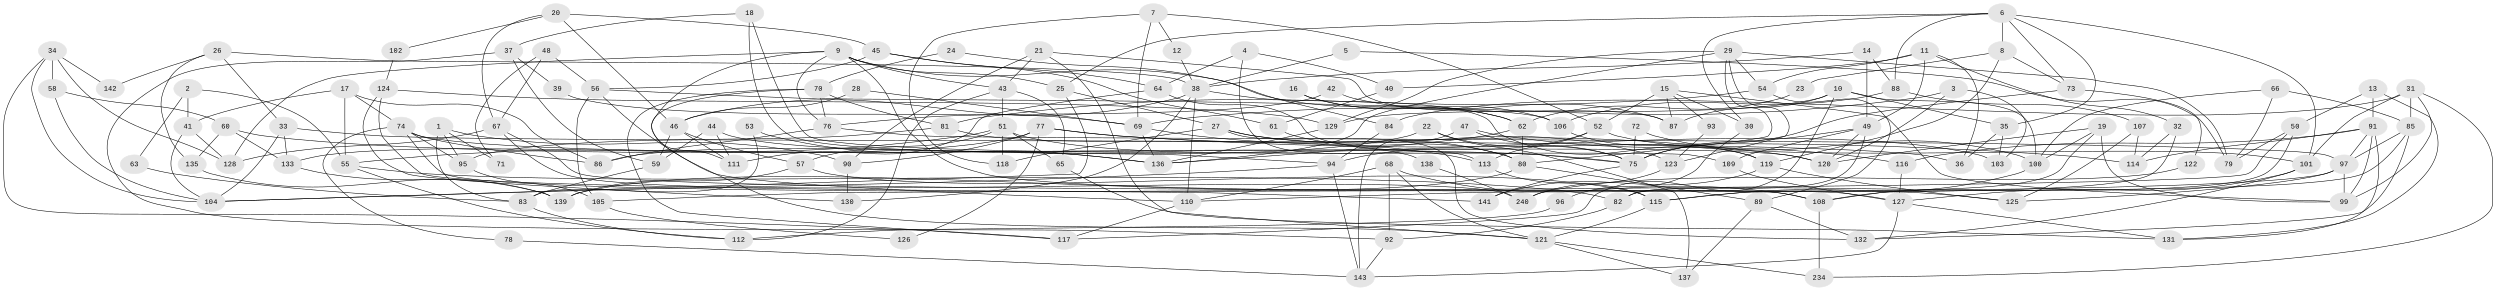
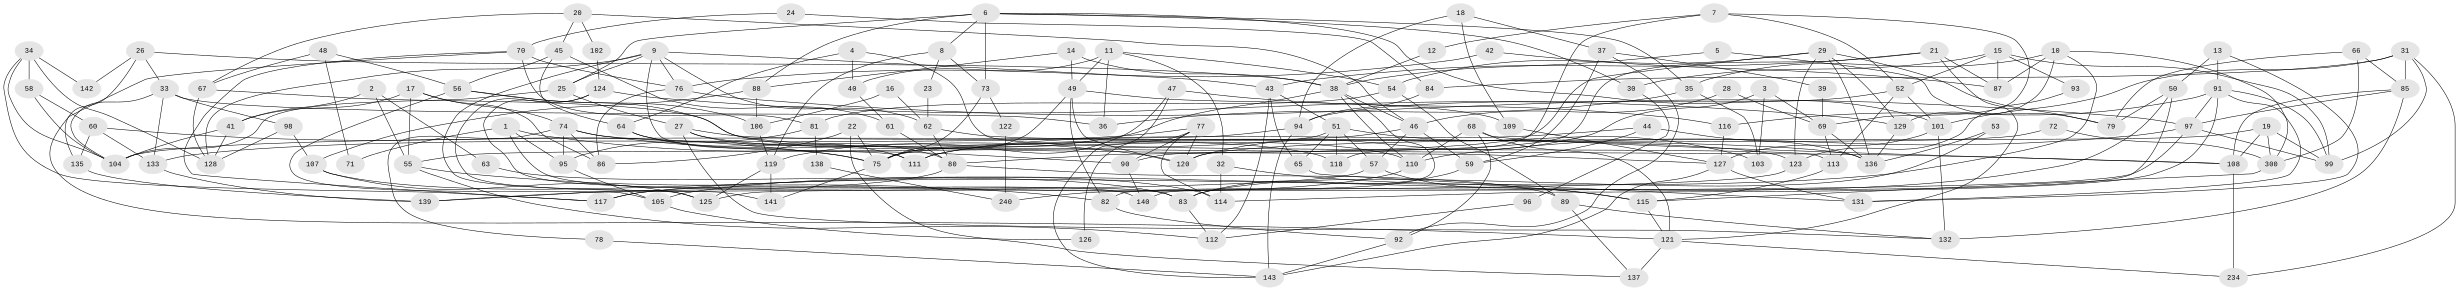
node "98": added
node "100": label "100" -> "300"
edge "67" -- "240": removed
node "130": label "130" -> "140"
